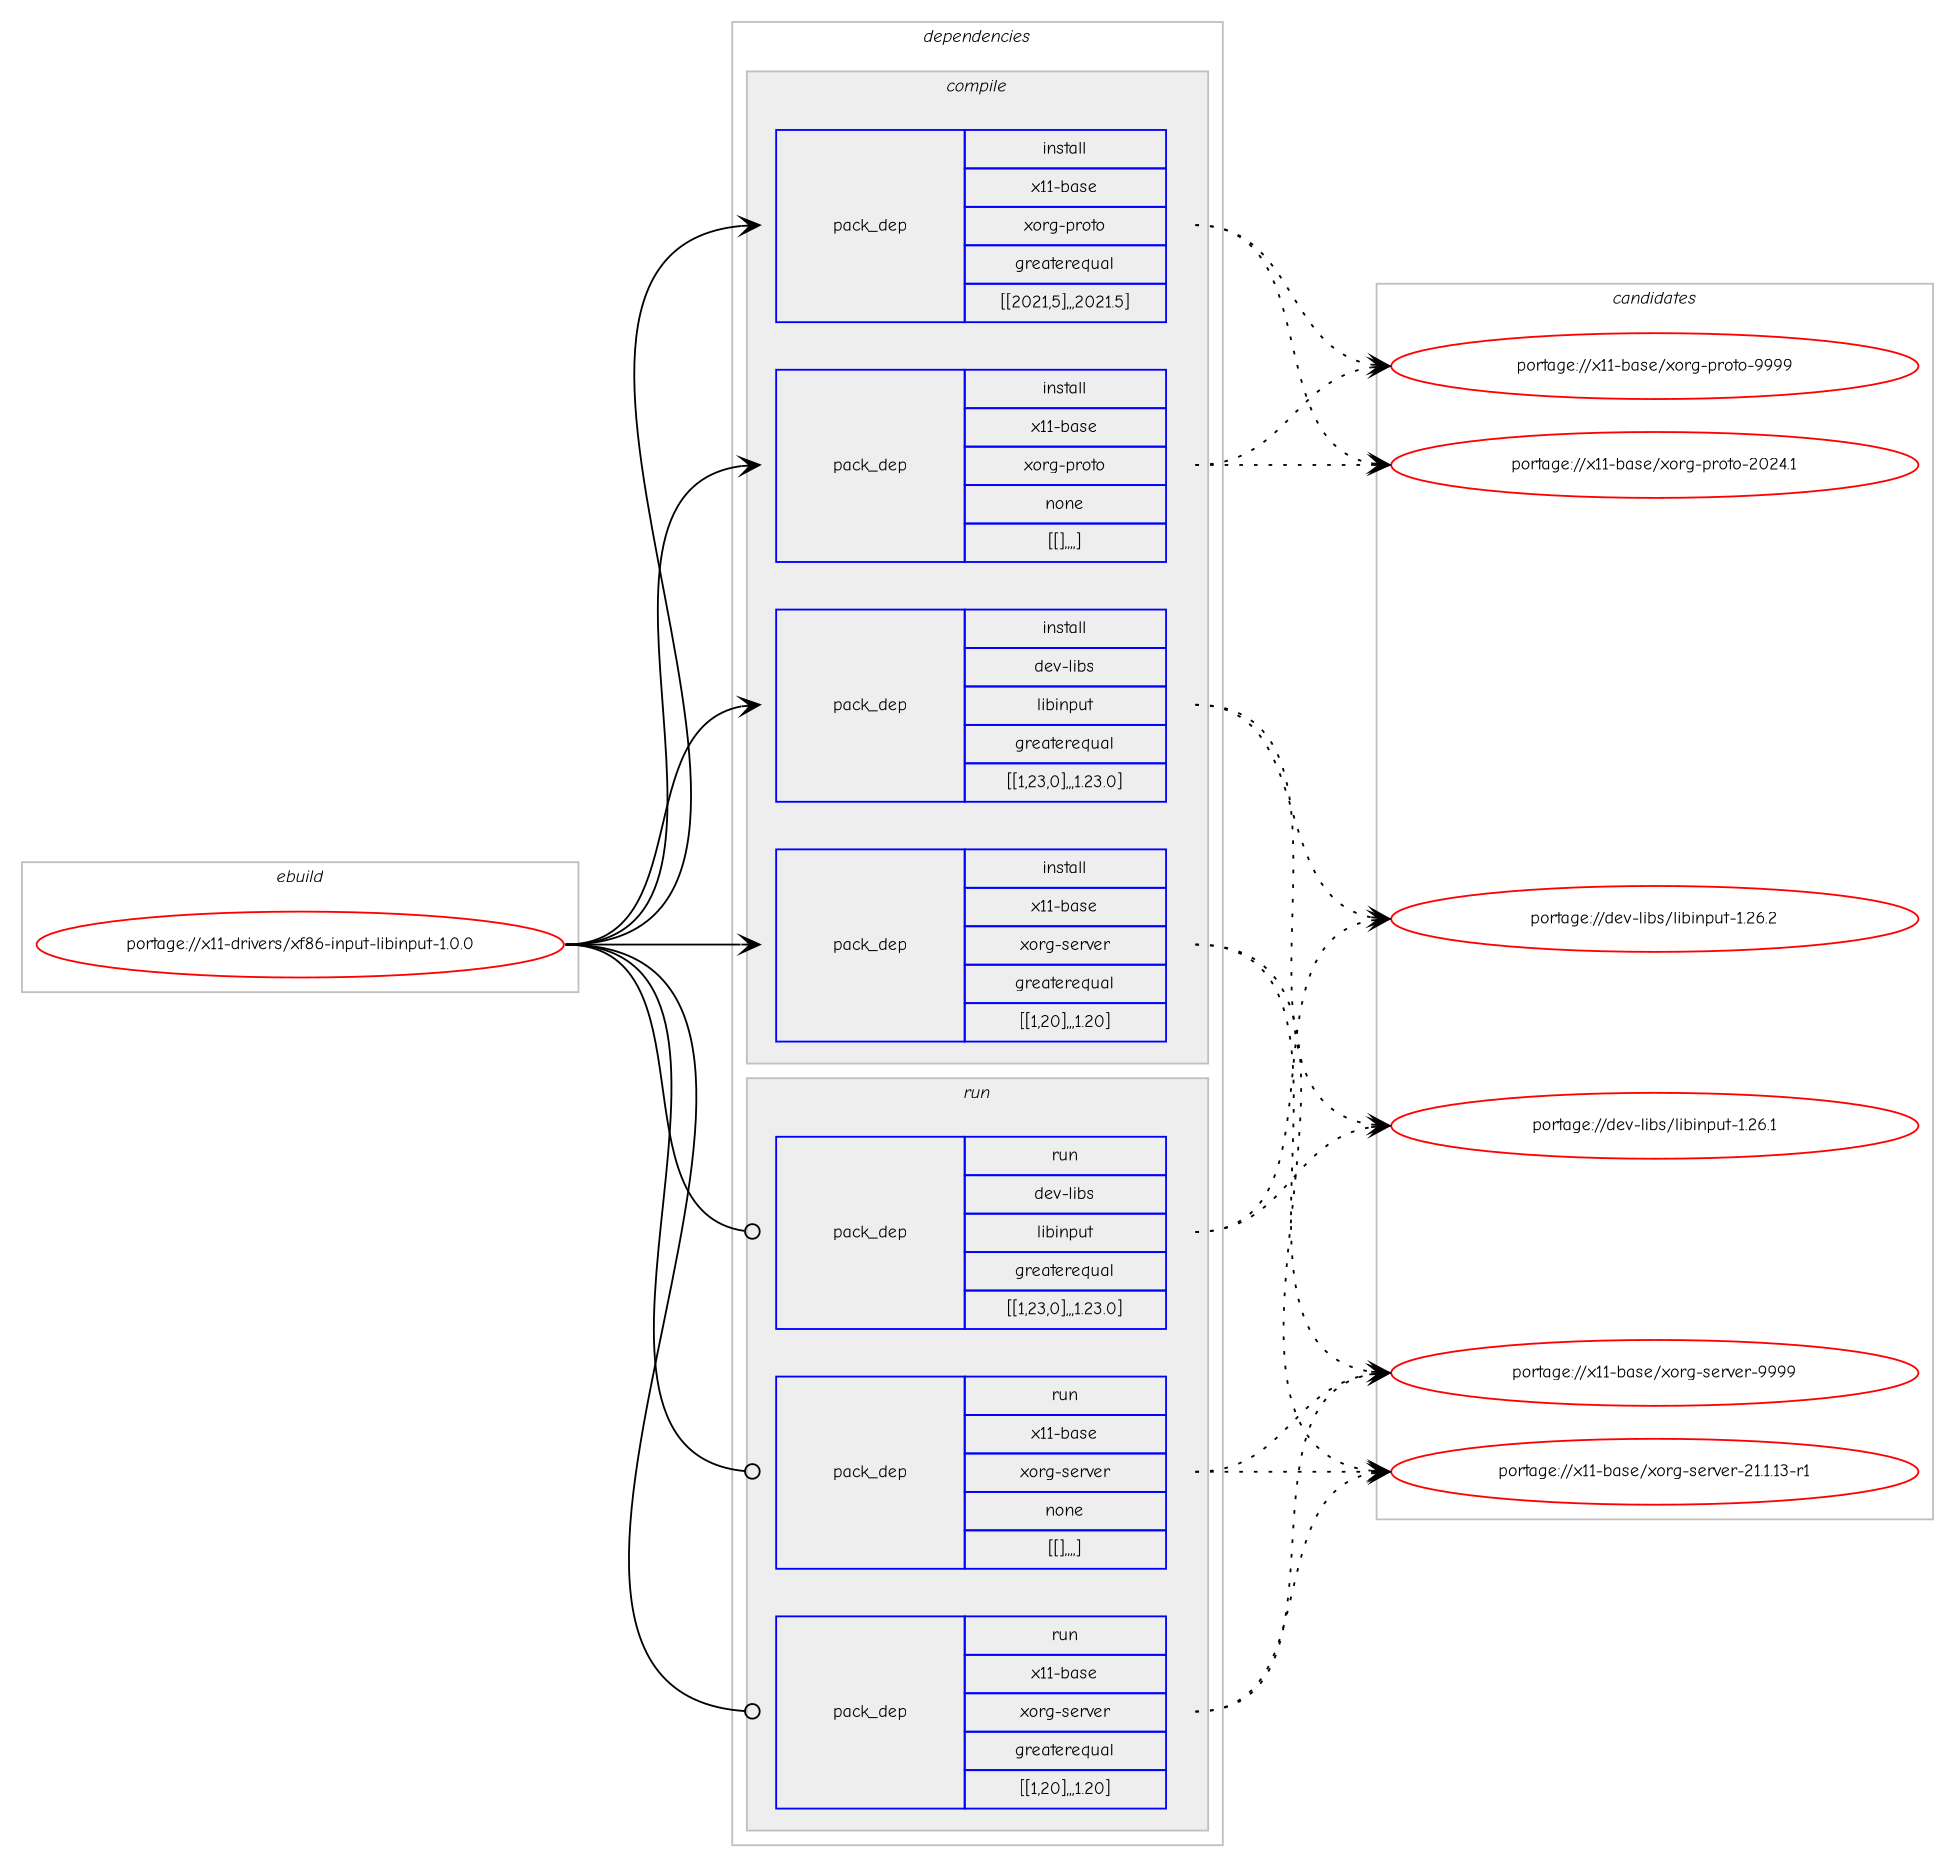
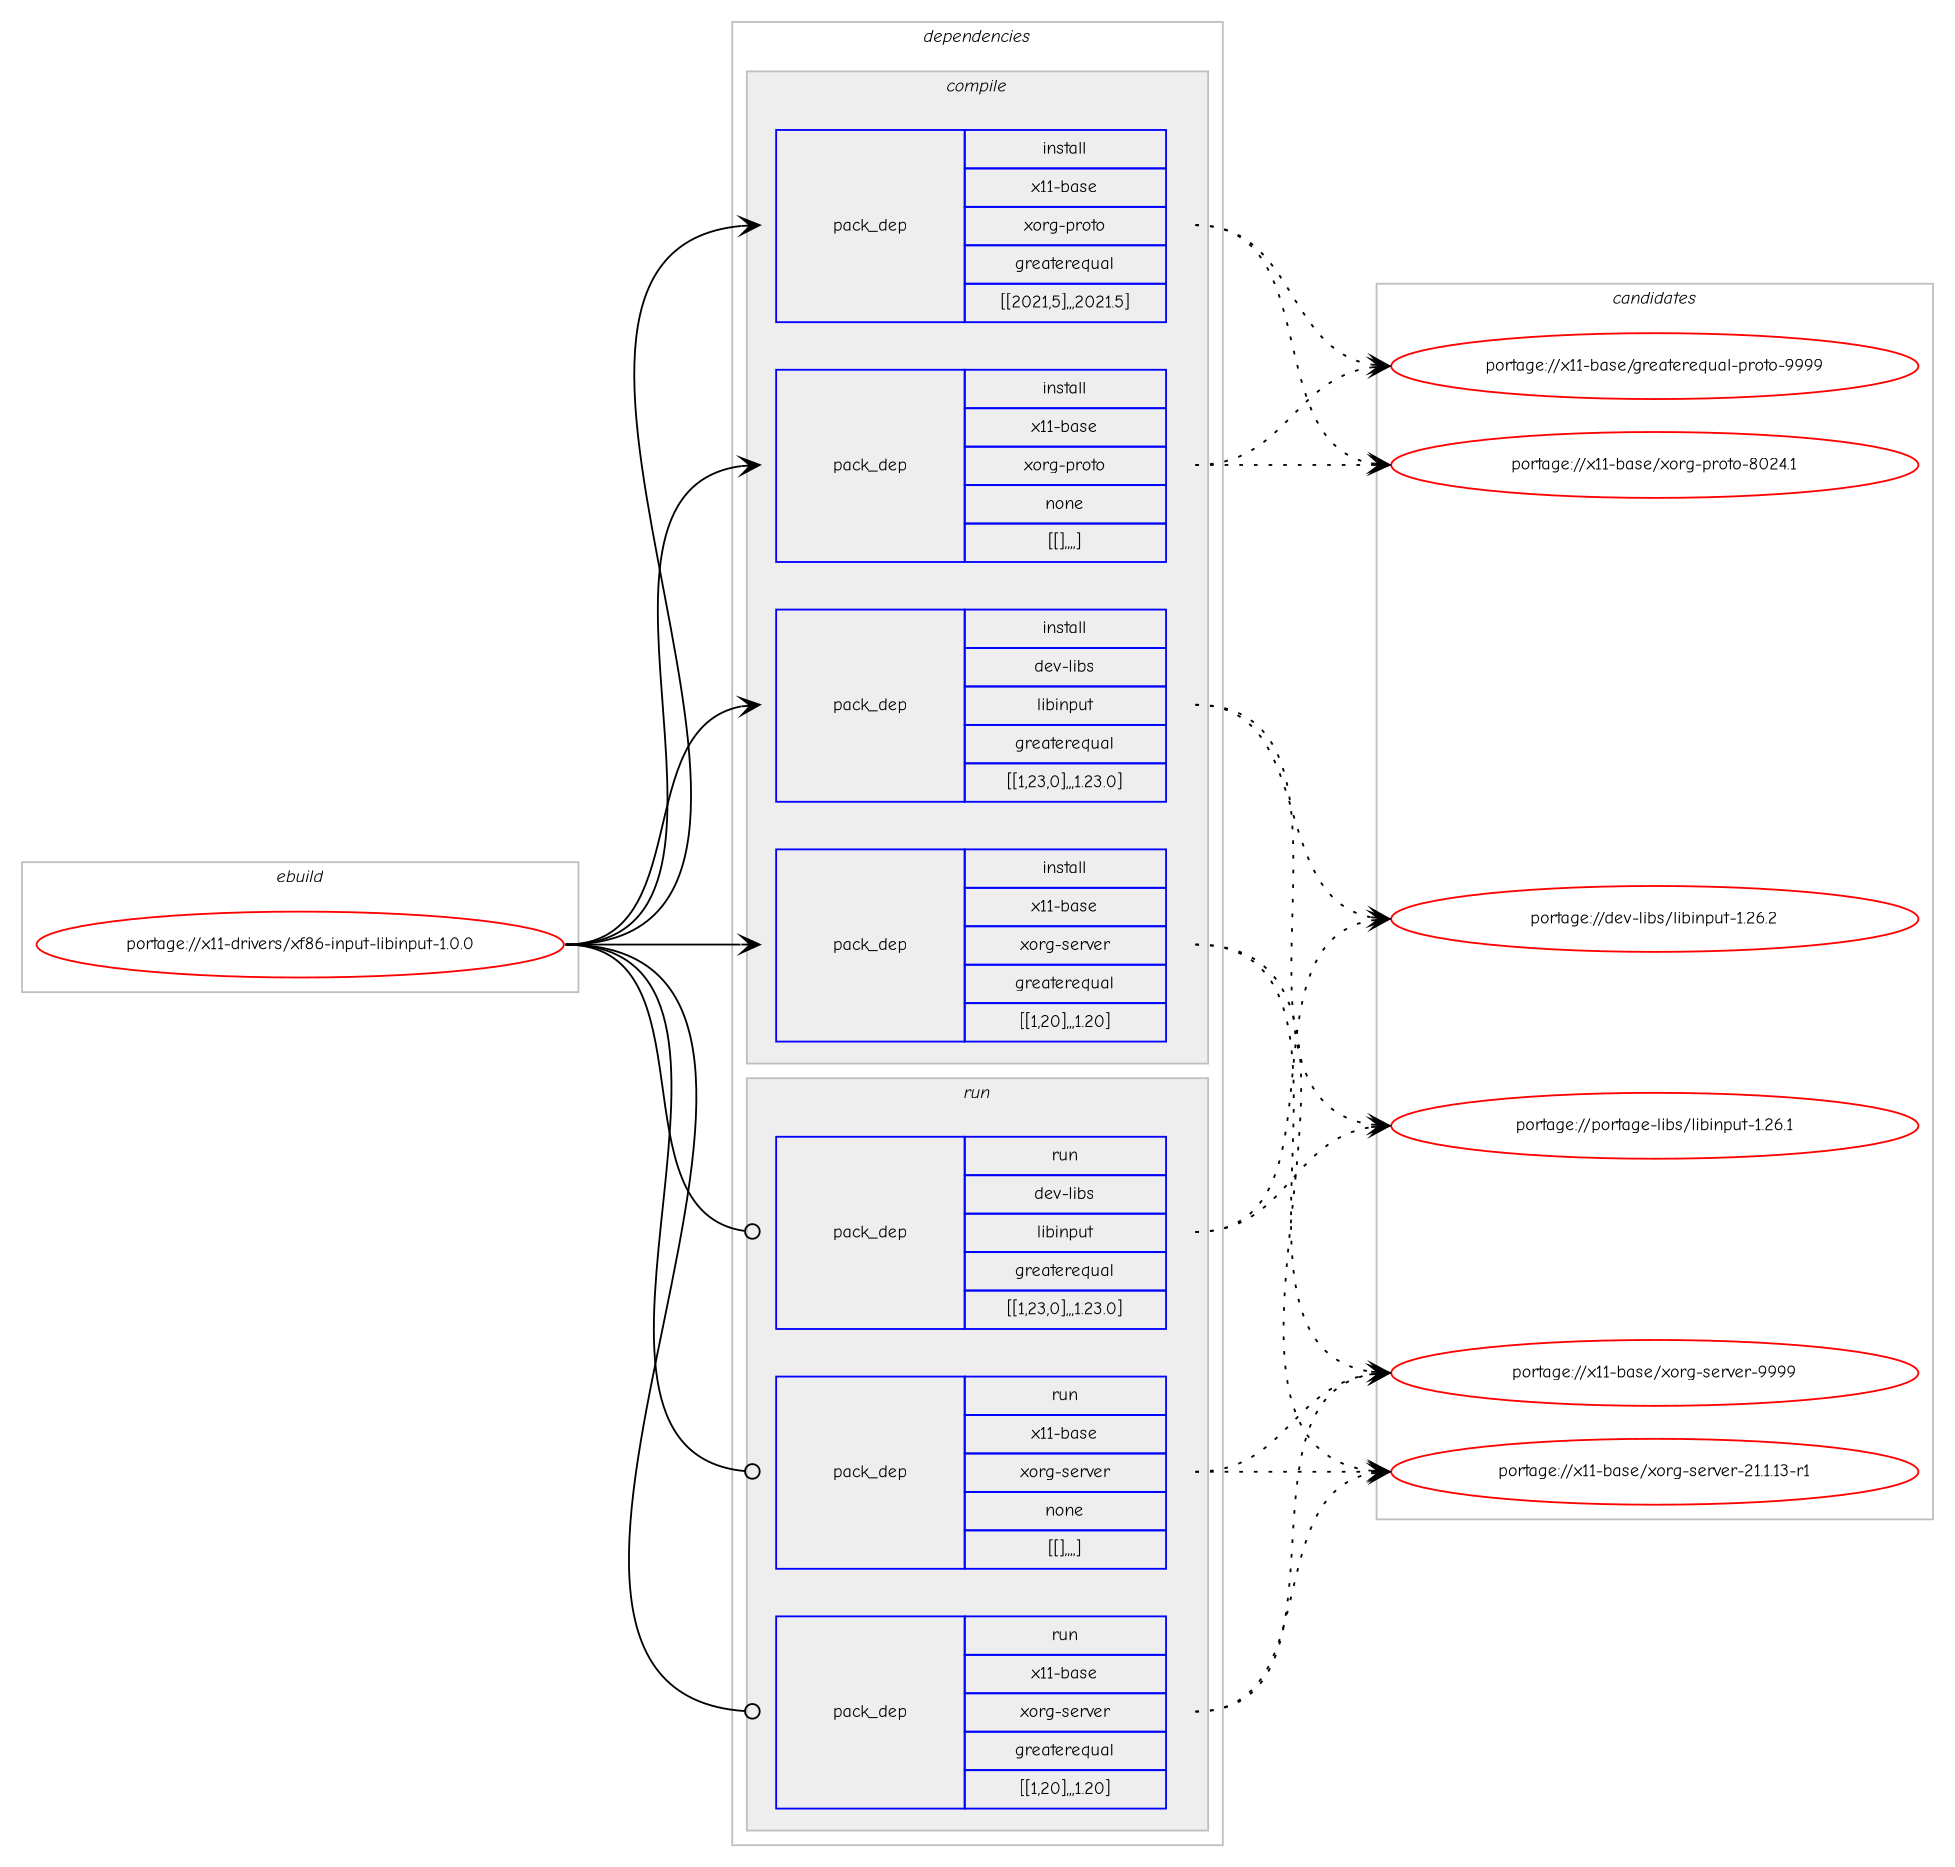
node "portage://x11-base/xorg-proto-9999": label "portage://x11-base/xorg-proto-9999" -> "portage://x11-base/greaterequal-proto-9999"
node "portage://x11-base/xorg-proto-2024.1": label "portage://x11-base/xorg-proto-2024.1" -> "portage://x11-base/xorg-proto-8024.1"
node "portage://dev-libs/libinput-1.26.1": label "portage://dev-libs/libinput-1.26.1" -> "portage://portage-libs/libinput-1.26.1"
